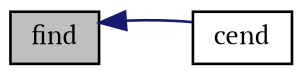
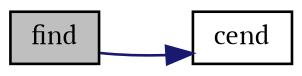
edge "cend" -> "find": reversed
